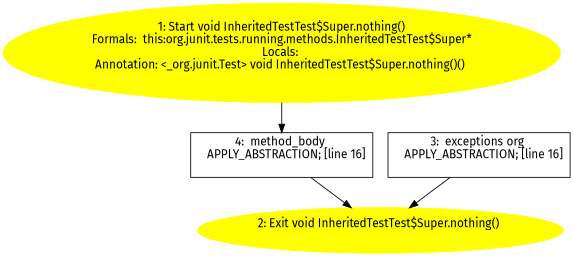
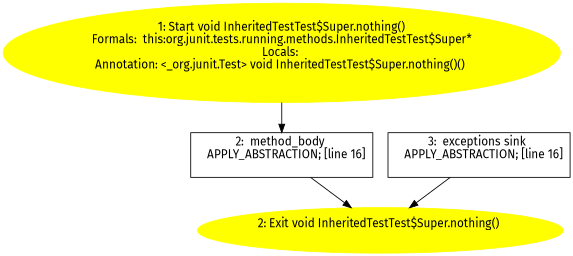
node "4:  method_body APPLY_ABSTRACTION; [line 16]": label "4:  method_body APPLY_ABSTRACTION; [line 16]" -> "2:  method_body APPLY_ABSTRACTION; [line 16]"
node "3:  exceptions org APPLY_ABSTRACTION; [line 16]": label "3:  exceptions org APPLY_ABSTRACTION; [line 16]" -> "3:  exceptions sink APPLY_ABSTRACTION; [line 16]"
